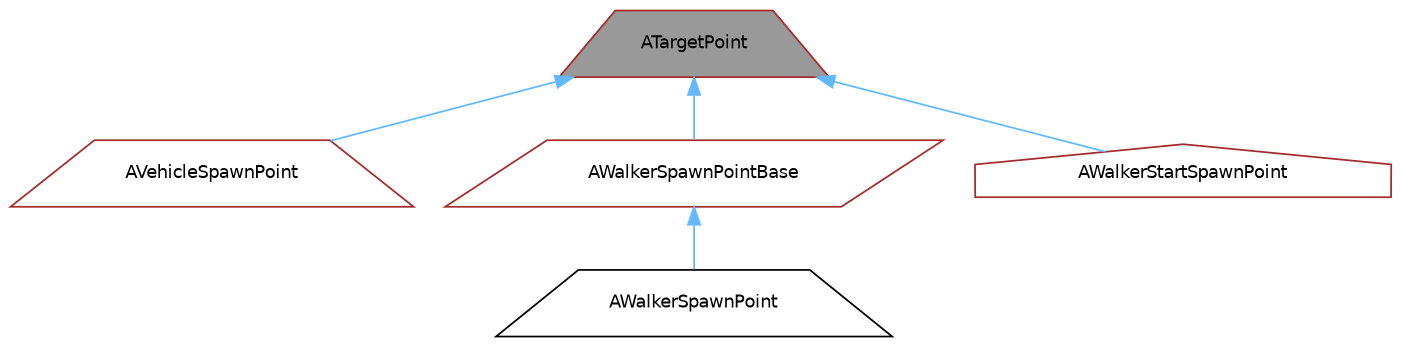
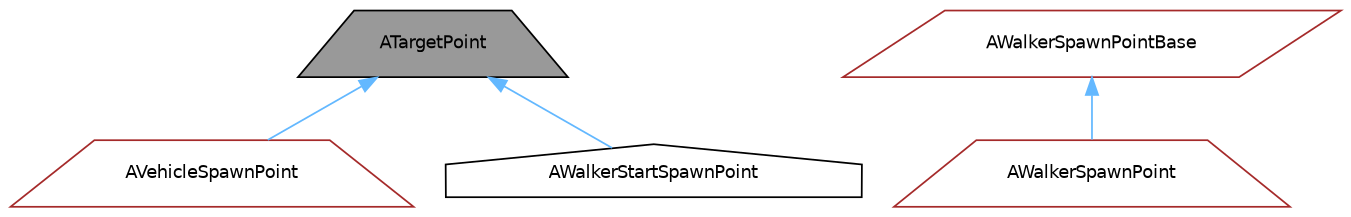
node "ATargetPoint": color brown -> black
edge "AWalkerSpawnPointBase" -> "ATargetPoint": removed
node "AWalkerStartSpawnPoint": color brown -> black
node "AWalkerSpawnPoint": color black -> brown
